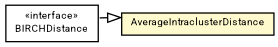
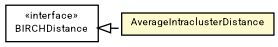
edge "BIRCHDistance" -> "AverageIntraclusterDistance": reversed
